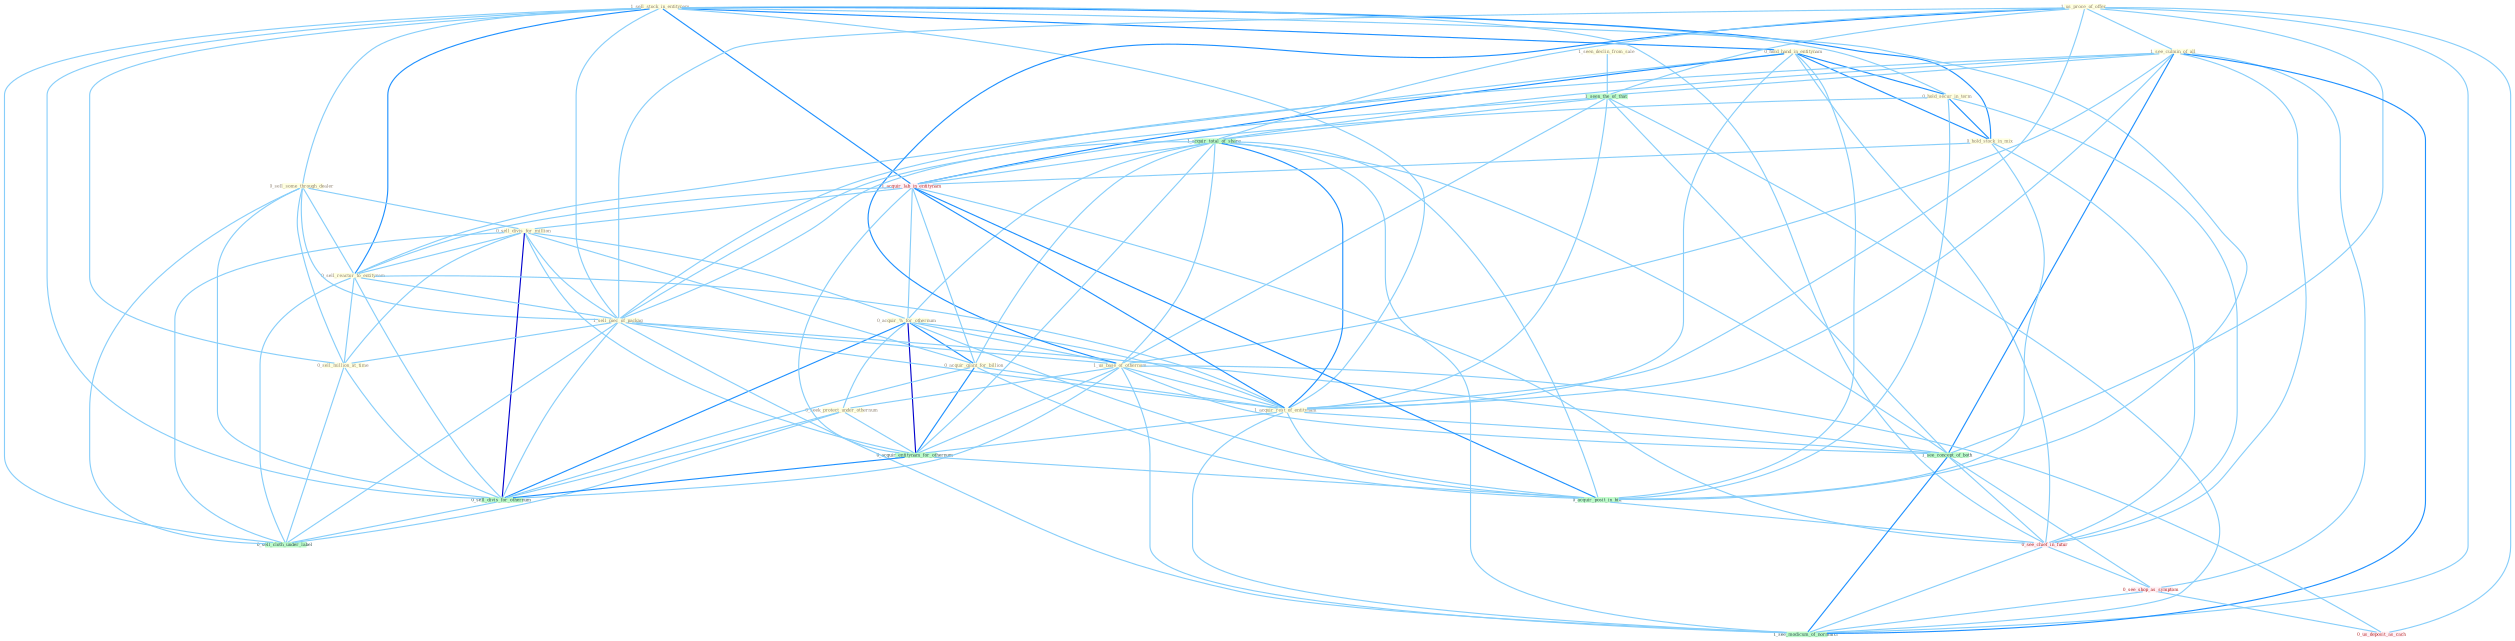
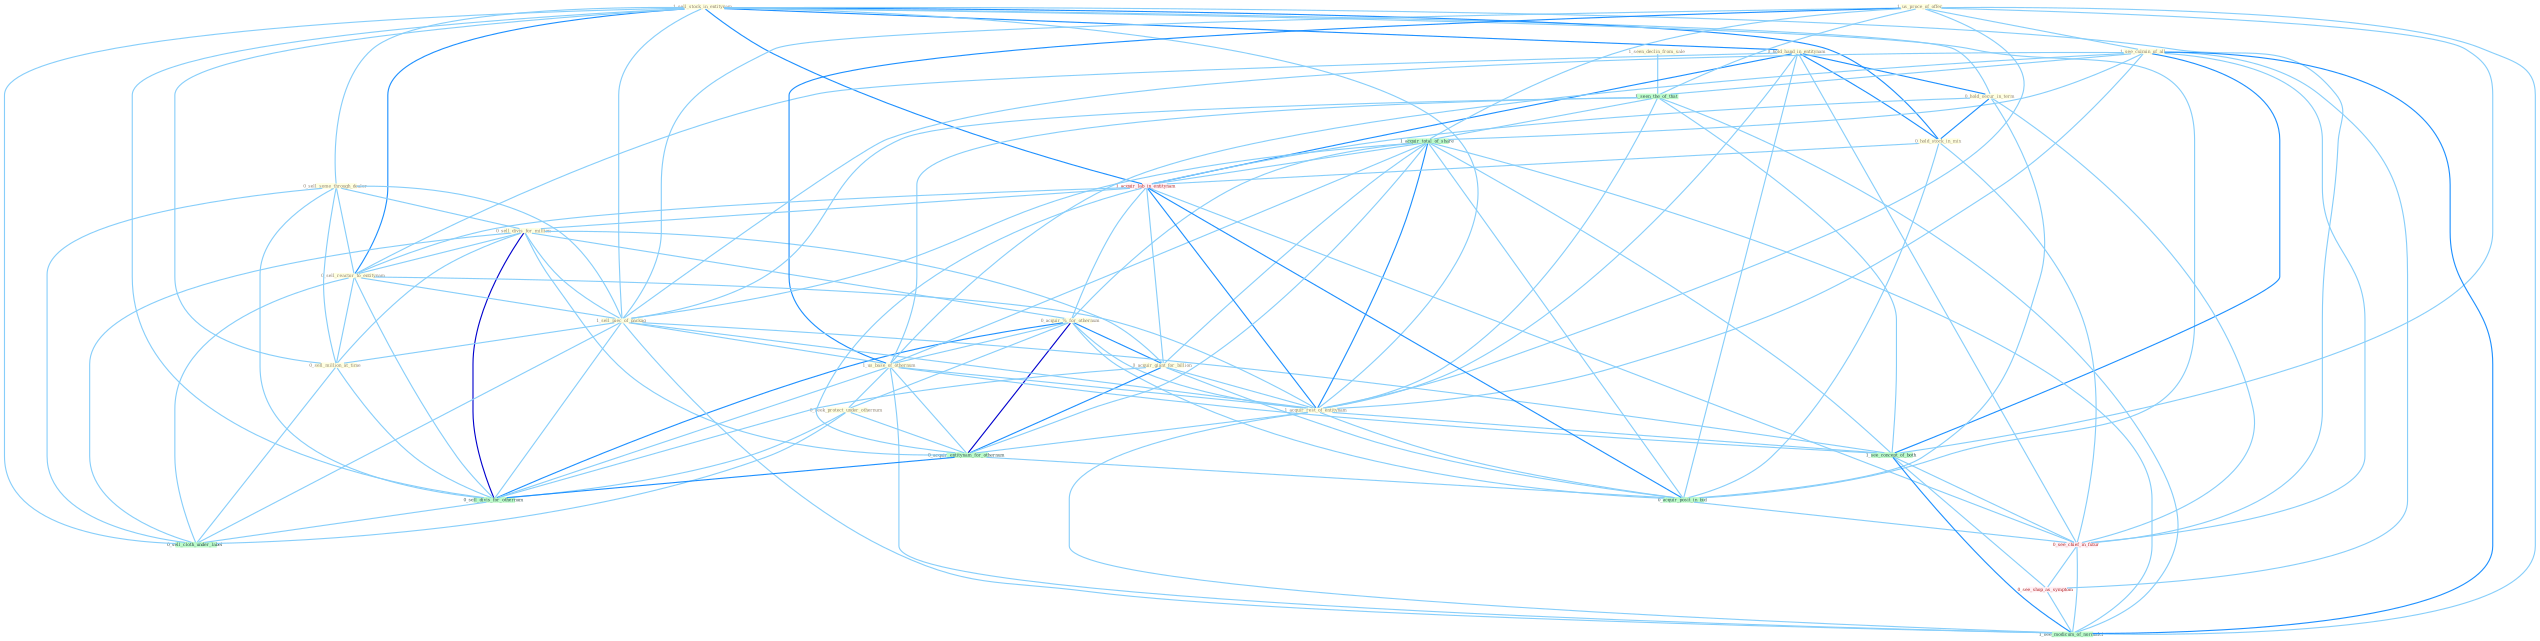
node "0_us_deposit_as_cach": removed
